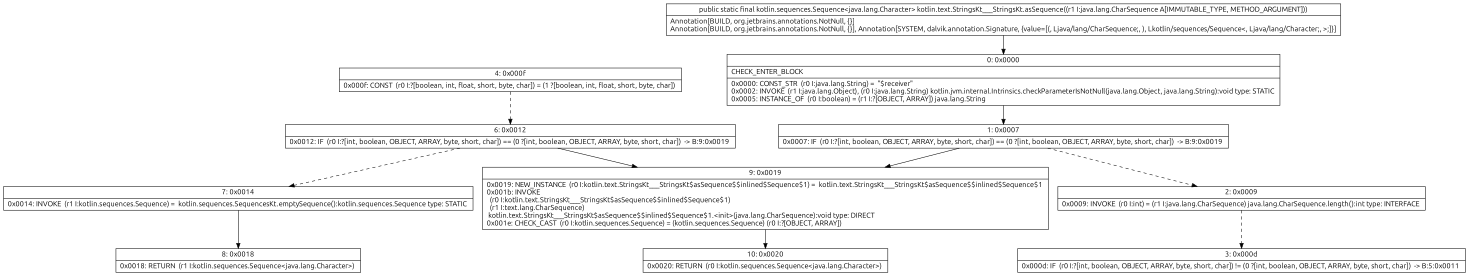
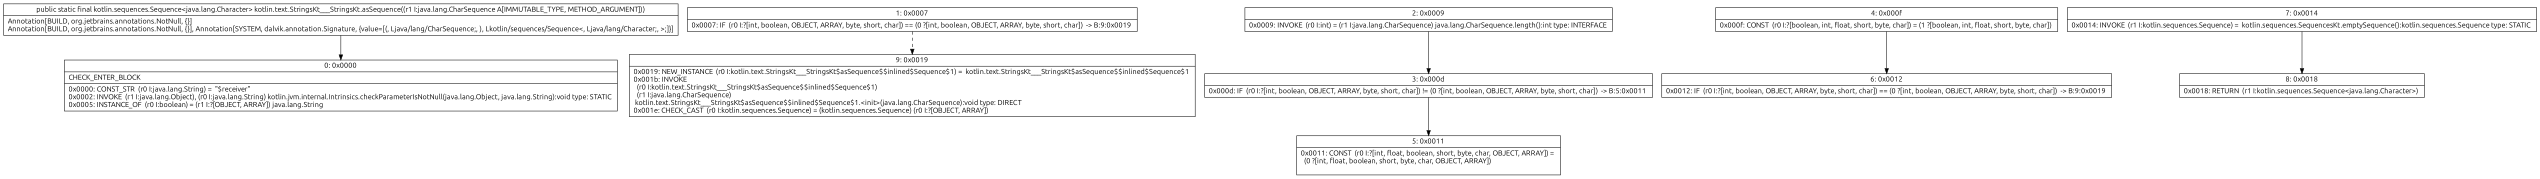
edge "4: 0x000f" -> "6: 0x0012": style dashed -> solid
edge "0: 0x0000" -> "1: 0x0007": removed
node "5: 0x0011": added
edge "6: 0x0012" -> "9: 0x0019": removed
edge "1: 0x0007" -> "9: 0x0019": style solid -> dashed
edge "6: 0x0012" -> "7: 0x0014": removed
edge "1: 0x0007" -> "2: 0x0009": removed
node "9: 0x0019": text "(r1 I:text.lang.CharSequence)" -> "(r1 I:java.lang.CharSequence)"
edge "2: 0x0009" -> "3: 0x000d": style dashed -> solid
node "10: 0x0020": removed
